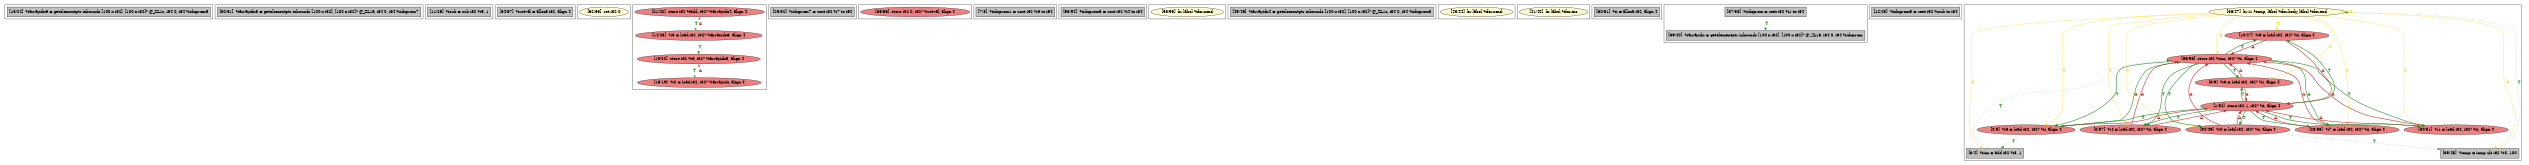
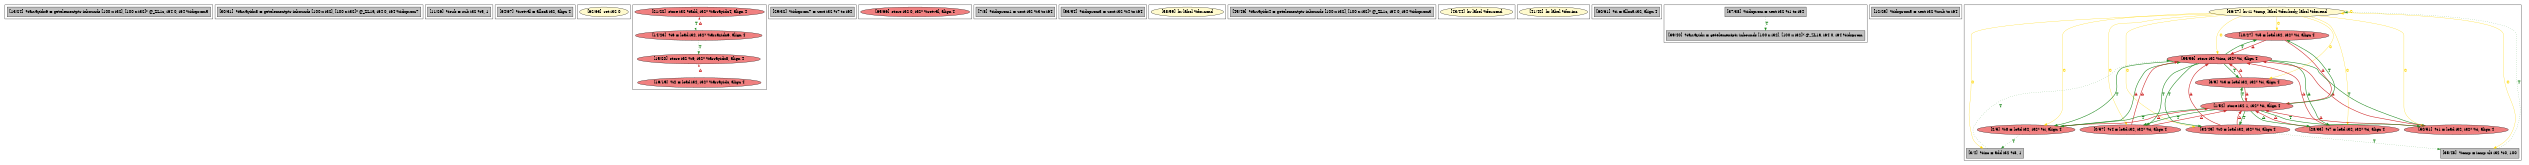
edge "[15/20]  store i32 %6, i32* %arrayidx8, align 4" -> "[16/19]  %2 = load i32, i32* %arrayidx, align 4": removed, label "T"
edge "[1/52]  store i32 1, i32* %i, align 4" -> "[28/33]  %7 = load i32, i32* %i, align 4": label "T" -> "A"
